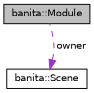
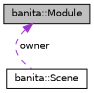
edge "banita::Module" -> "banita::Scene": reversed
